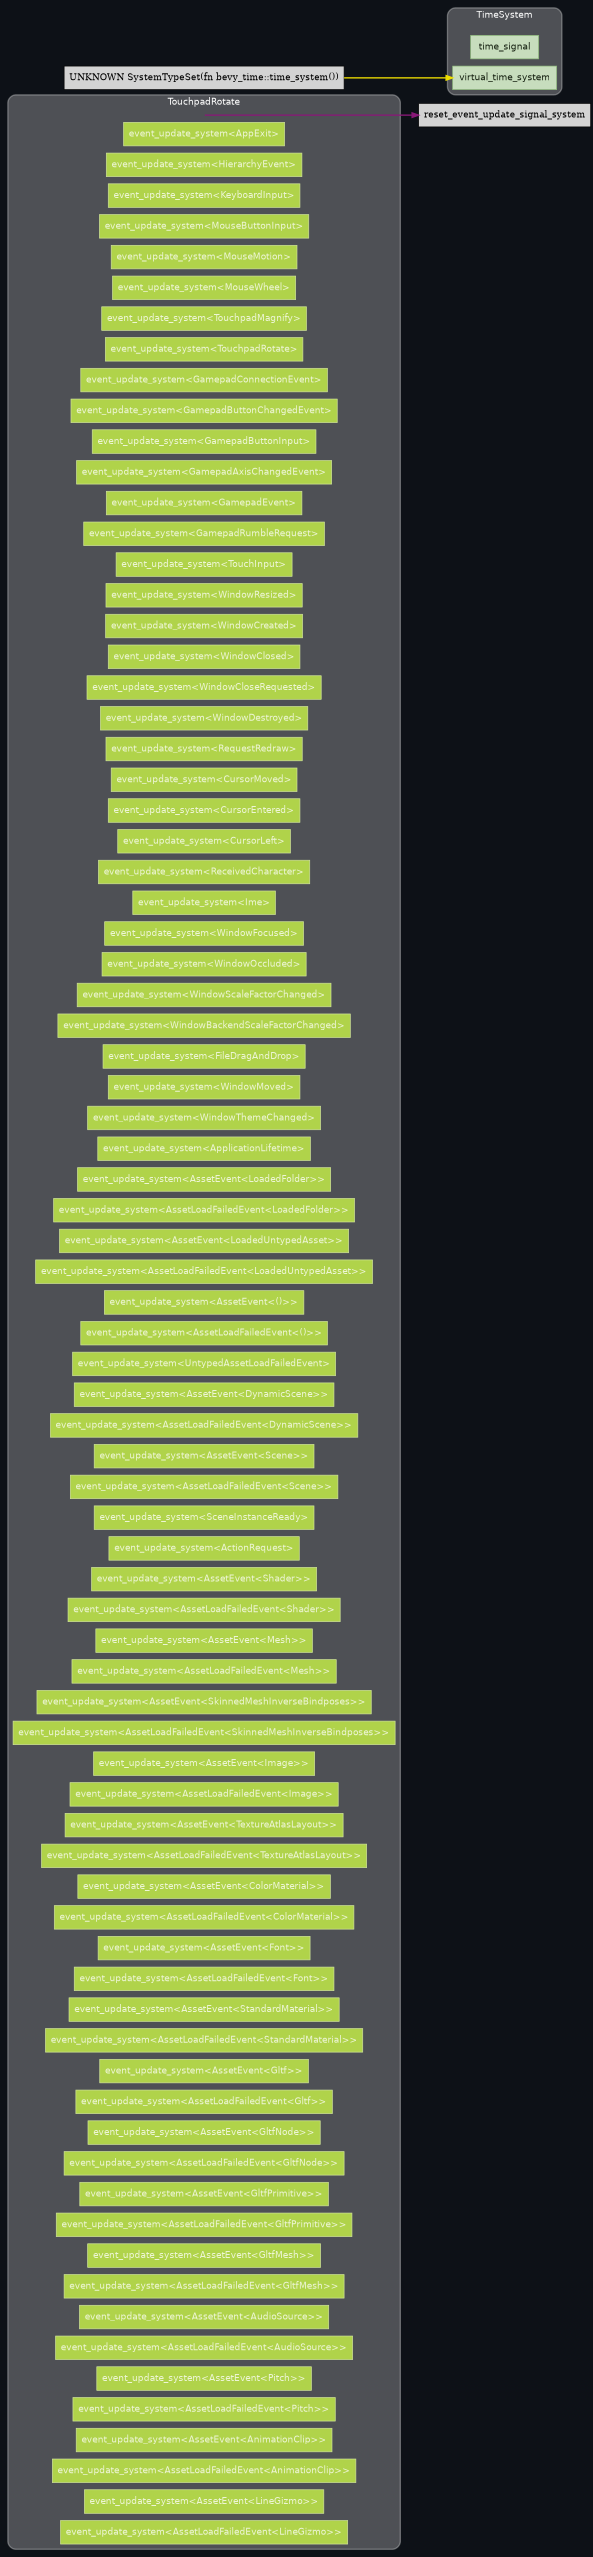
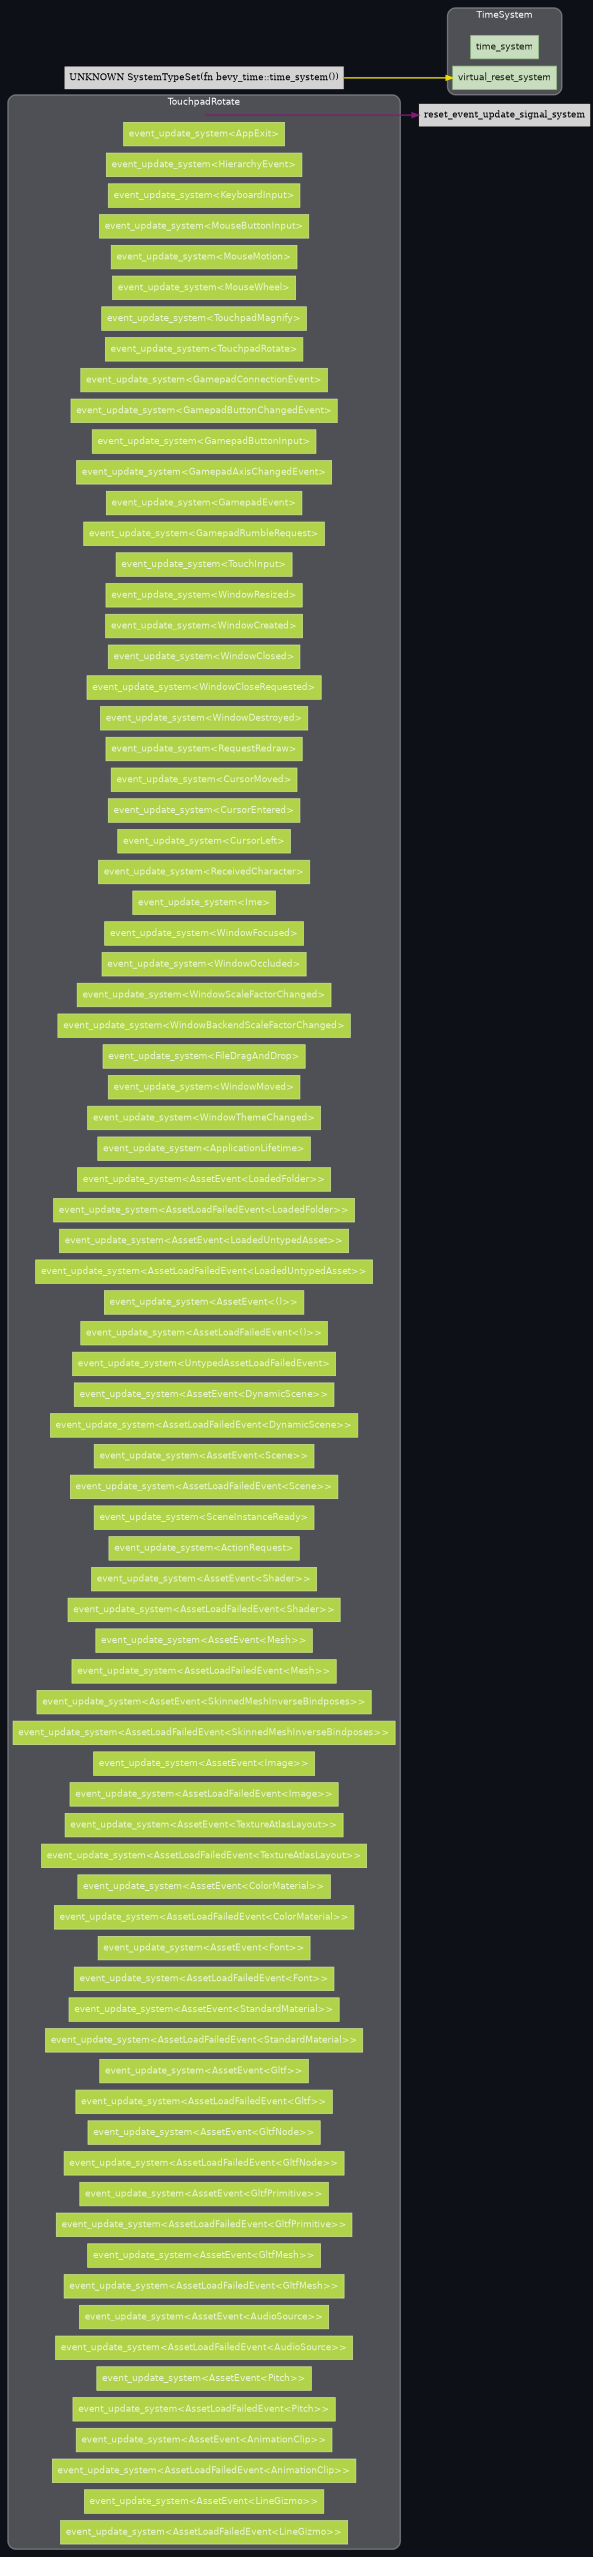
node "time_signal": label "time_signal" -> "time_system"
node "virtual_time_system": label "virtual_time_system" -> "virtual_reset_system"
